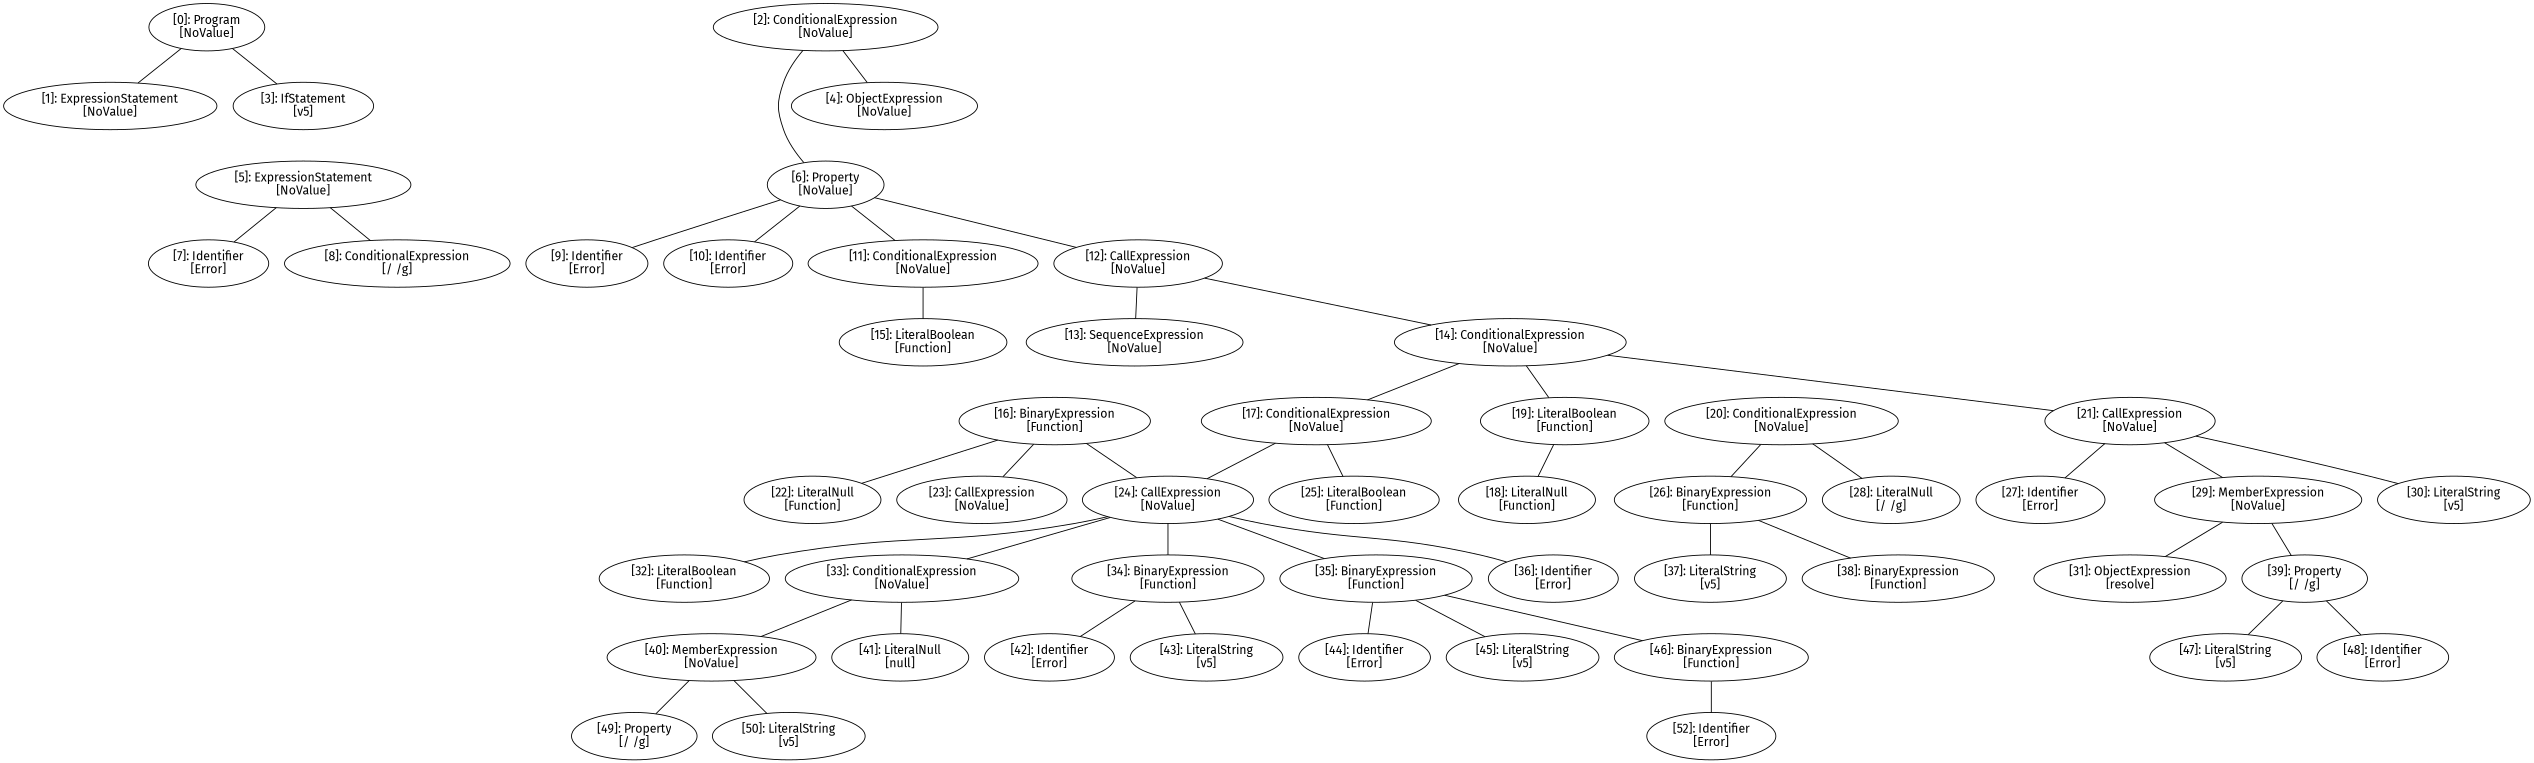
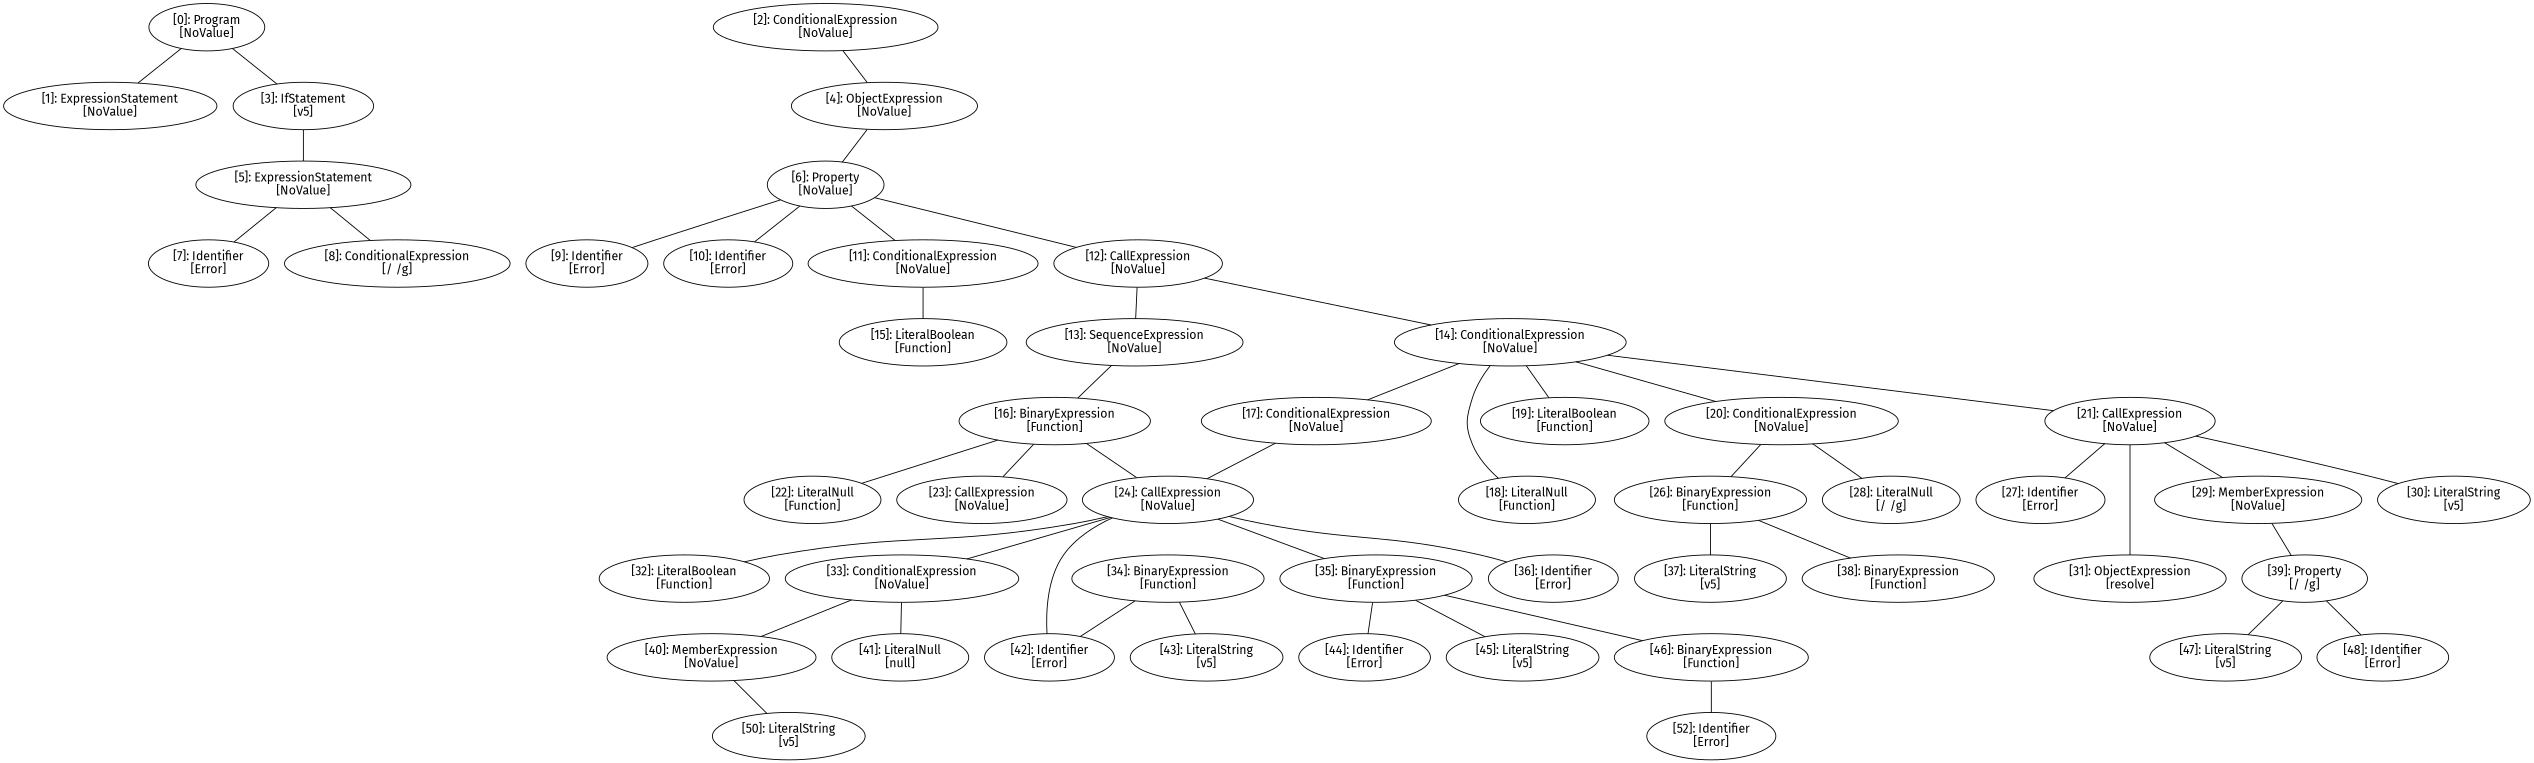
edge "[2]: ConditionalExpression [NoValue]" -- "[6]: Property [NoValue]": now "[4]: ObjectExpression [NoValue]" -- "[6]: Property [NoValue]"
edge "[3]: IfStatement [v5]" -- "[5]: ExpressionStatement [NoValue]": added
edge "[13]: SequenceExpression [NoValue]" -- "[16]: BinaryExpression [Function]": added
edge "[14]: ConditionalExpression [NoValue]" -- "[20]: ConditionalExpression [NoValue]": added
edge "[19]: LiteralBoolean [Function]" -- "[18]: LiteralNull [Function]": now "[14]: ConditionalExpression [NoValue]" -- "[18]: LiteralNull [Function]"
node "[25]: LiteralBoolean [Function]": removed
edge "[24]: CallExpression [NoValue]" -- "[34]: BinaryExpression [Function]": now "[24]: CallExpression [NoValue]" -- "[42]: Identifier [Error]"
edge "[29]: MemberExpression [NoValue]" -- "[31]: ObjectExpression [resolve]": now "[21]: CallExpression [NoValue]" -- "[31]: ObjectExpression [resolve]"
node "[49]: Property [/ /g]": removed
